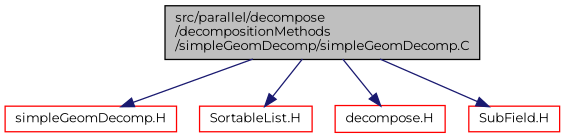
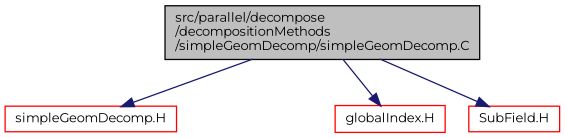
node "SortableList.H": removed
node "decompose.H": label "decompose.H" -> "globalIndex.H"
